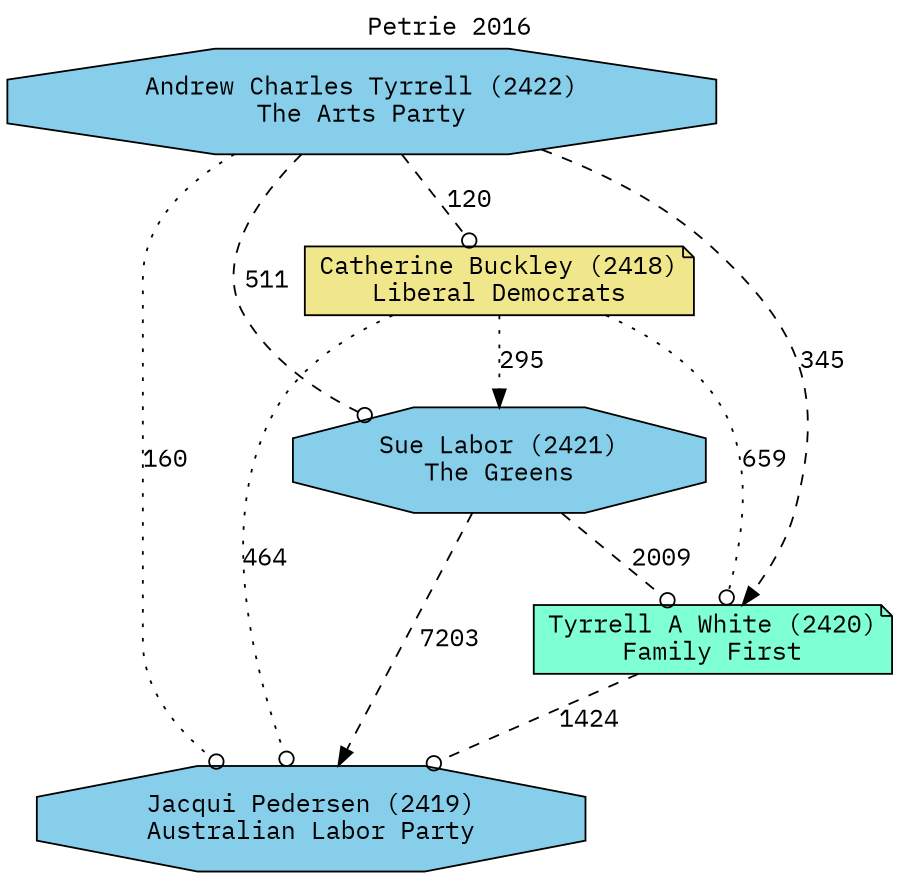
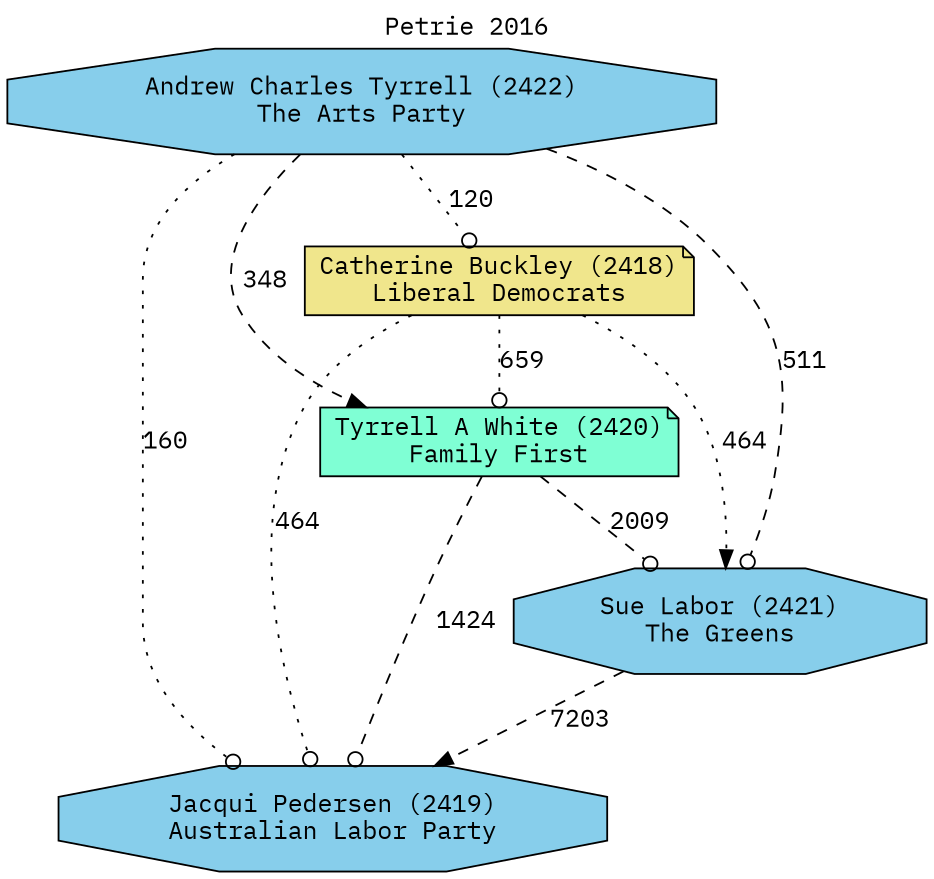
edge "Andrew Charles Tyrrell (2422) The Arts Party" -> "Catherine Buckley (2418) Liberal Democrats": style dashed -> dotted
edge "Catherine Buckley (2418) Liberal Democrats" -> "Sue Labor (2421) The Greens": label "295" -> "464"
edge "Andrew Charles Tyrrell (2422) The Arts Party" -> "Tyrrell A White (2420) Family First": label "345" -> "348"
edge "Sue Labor (2421) The Greens" -> "Tyrrell A White (2420) Family First": reversed
